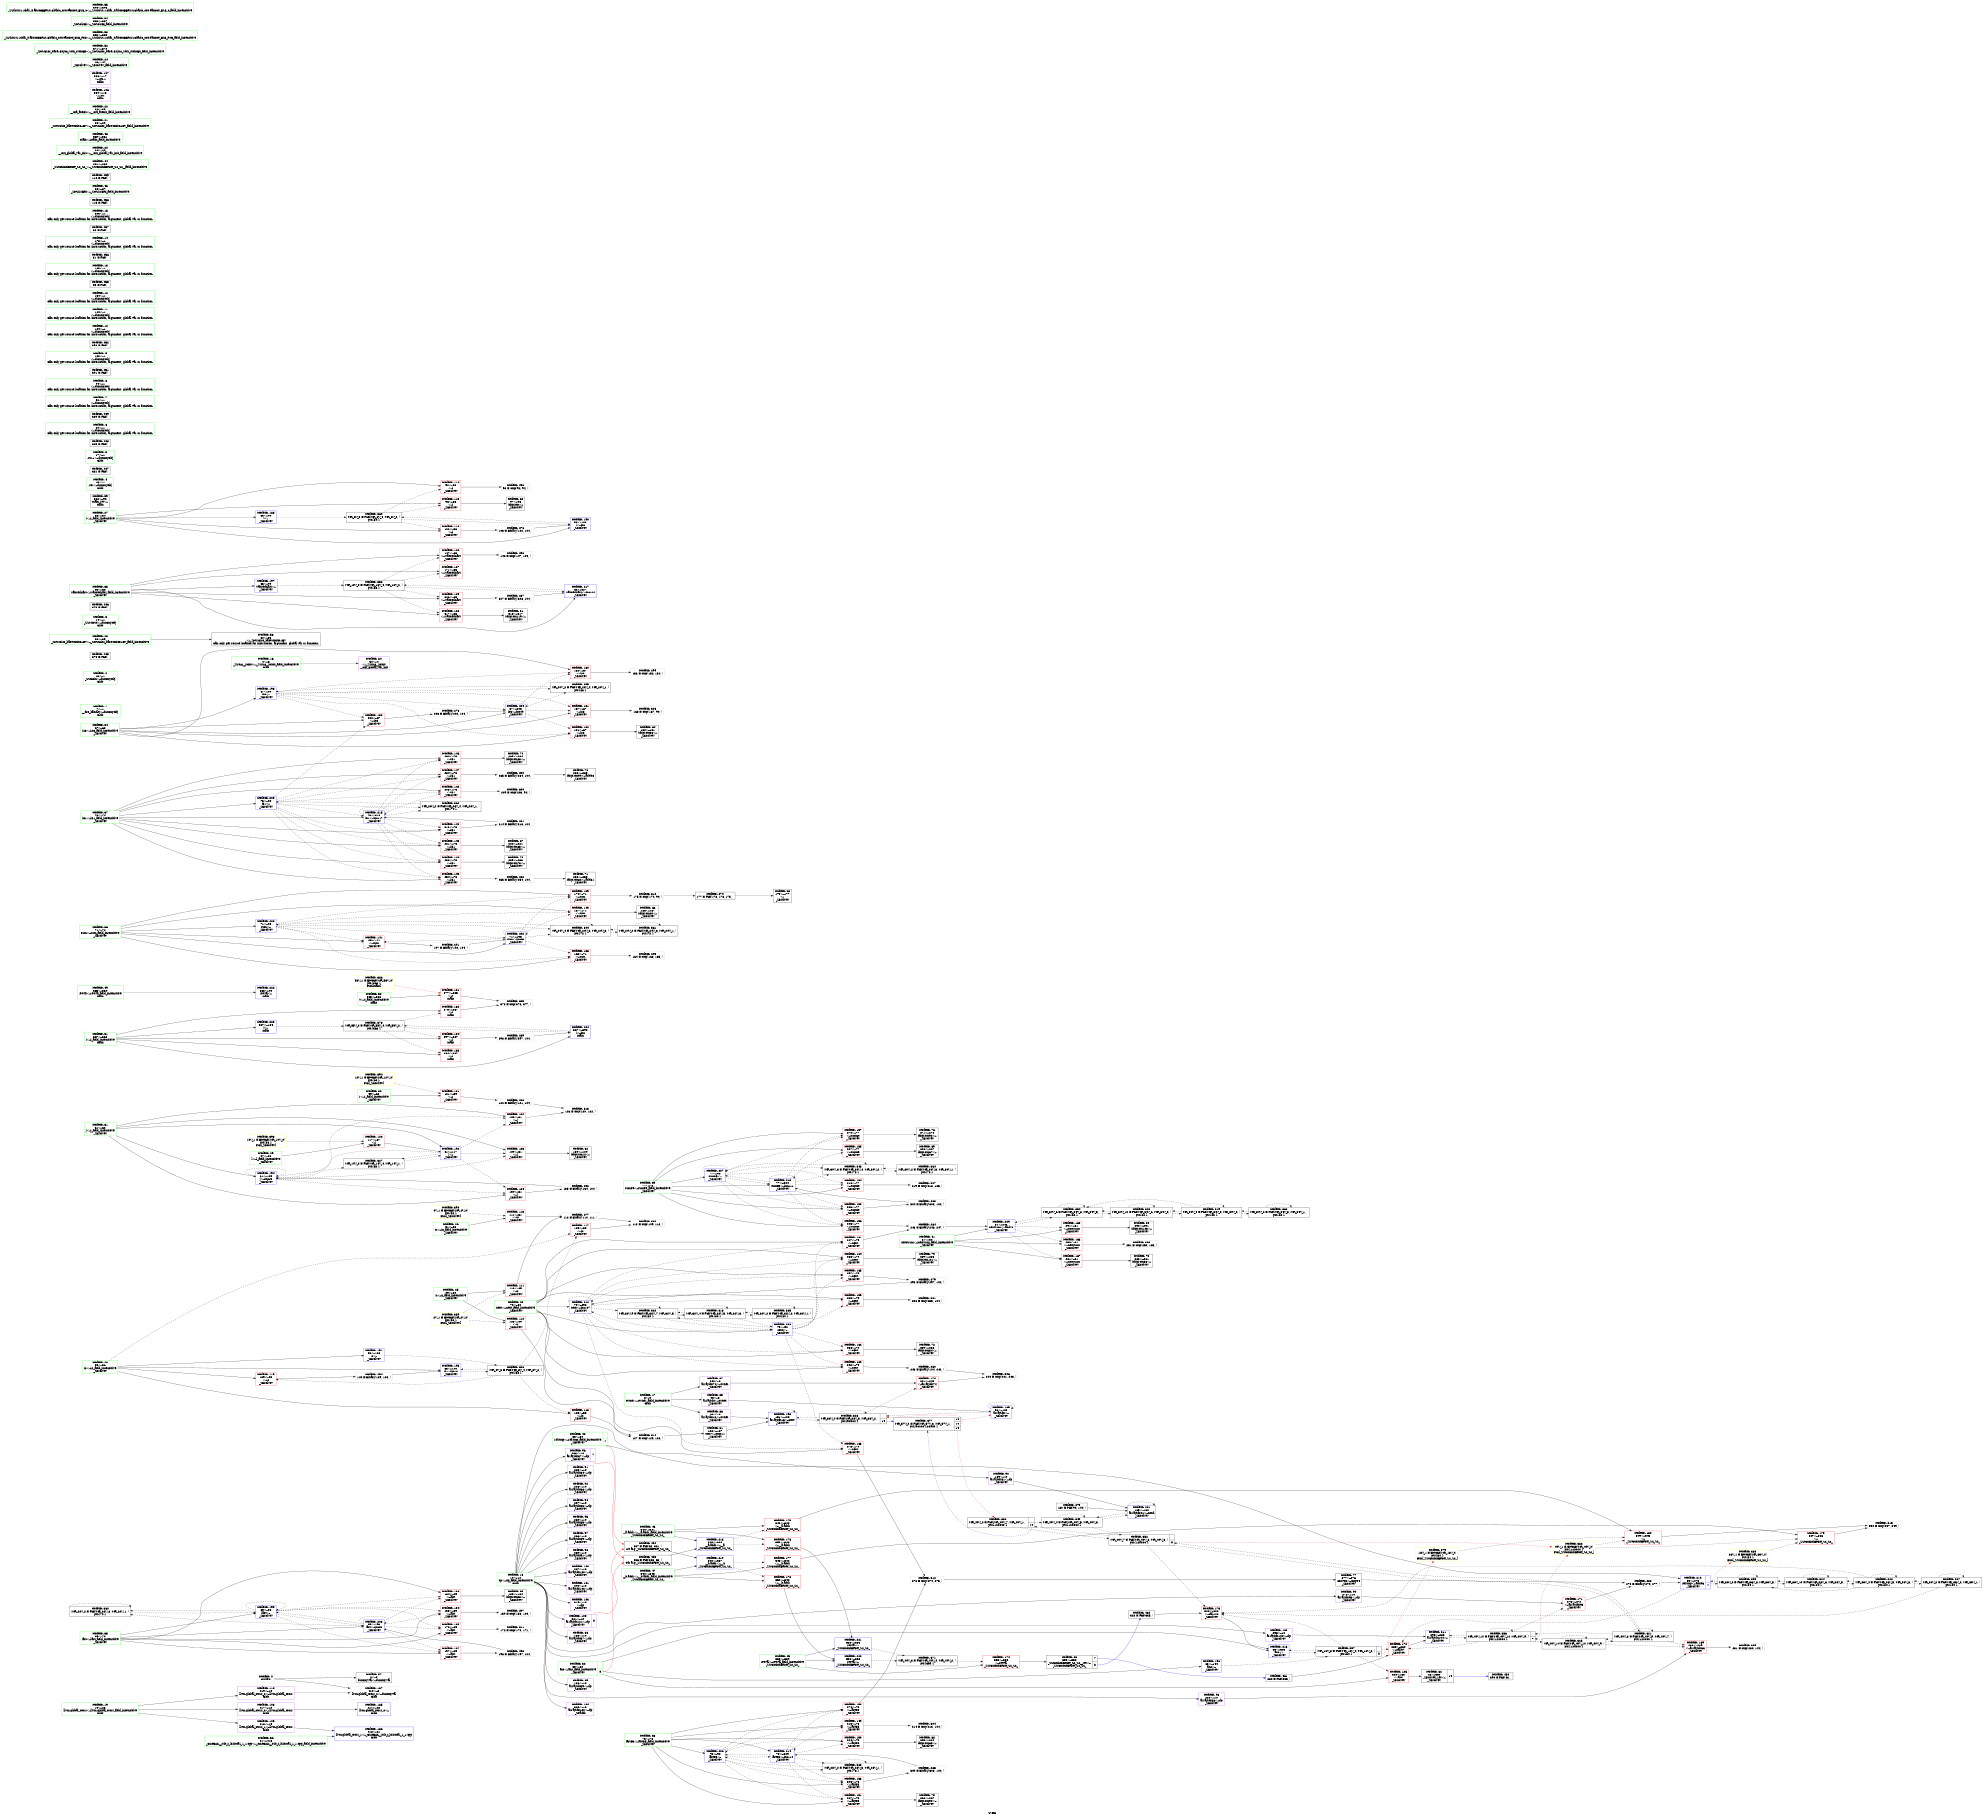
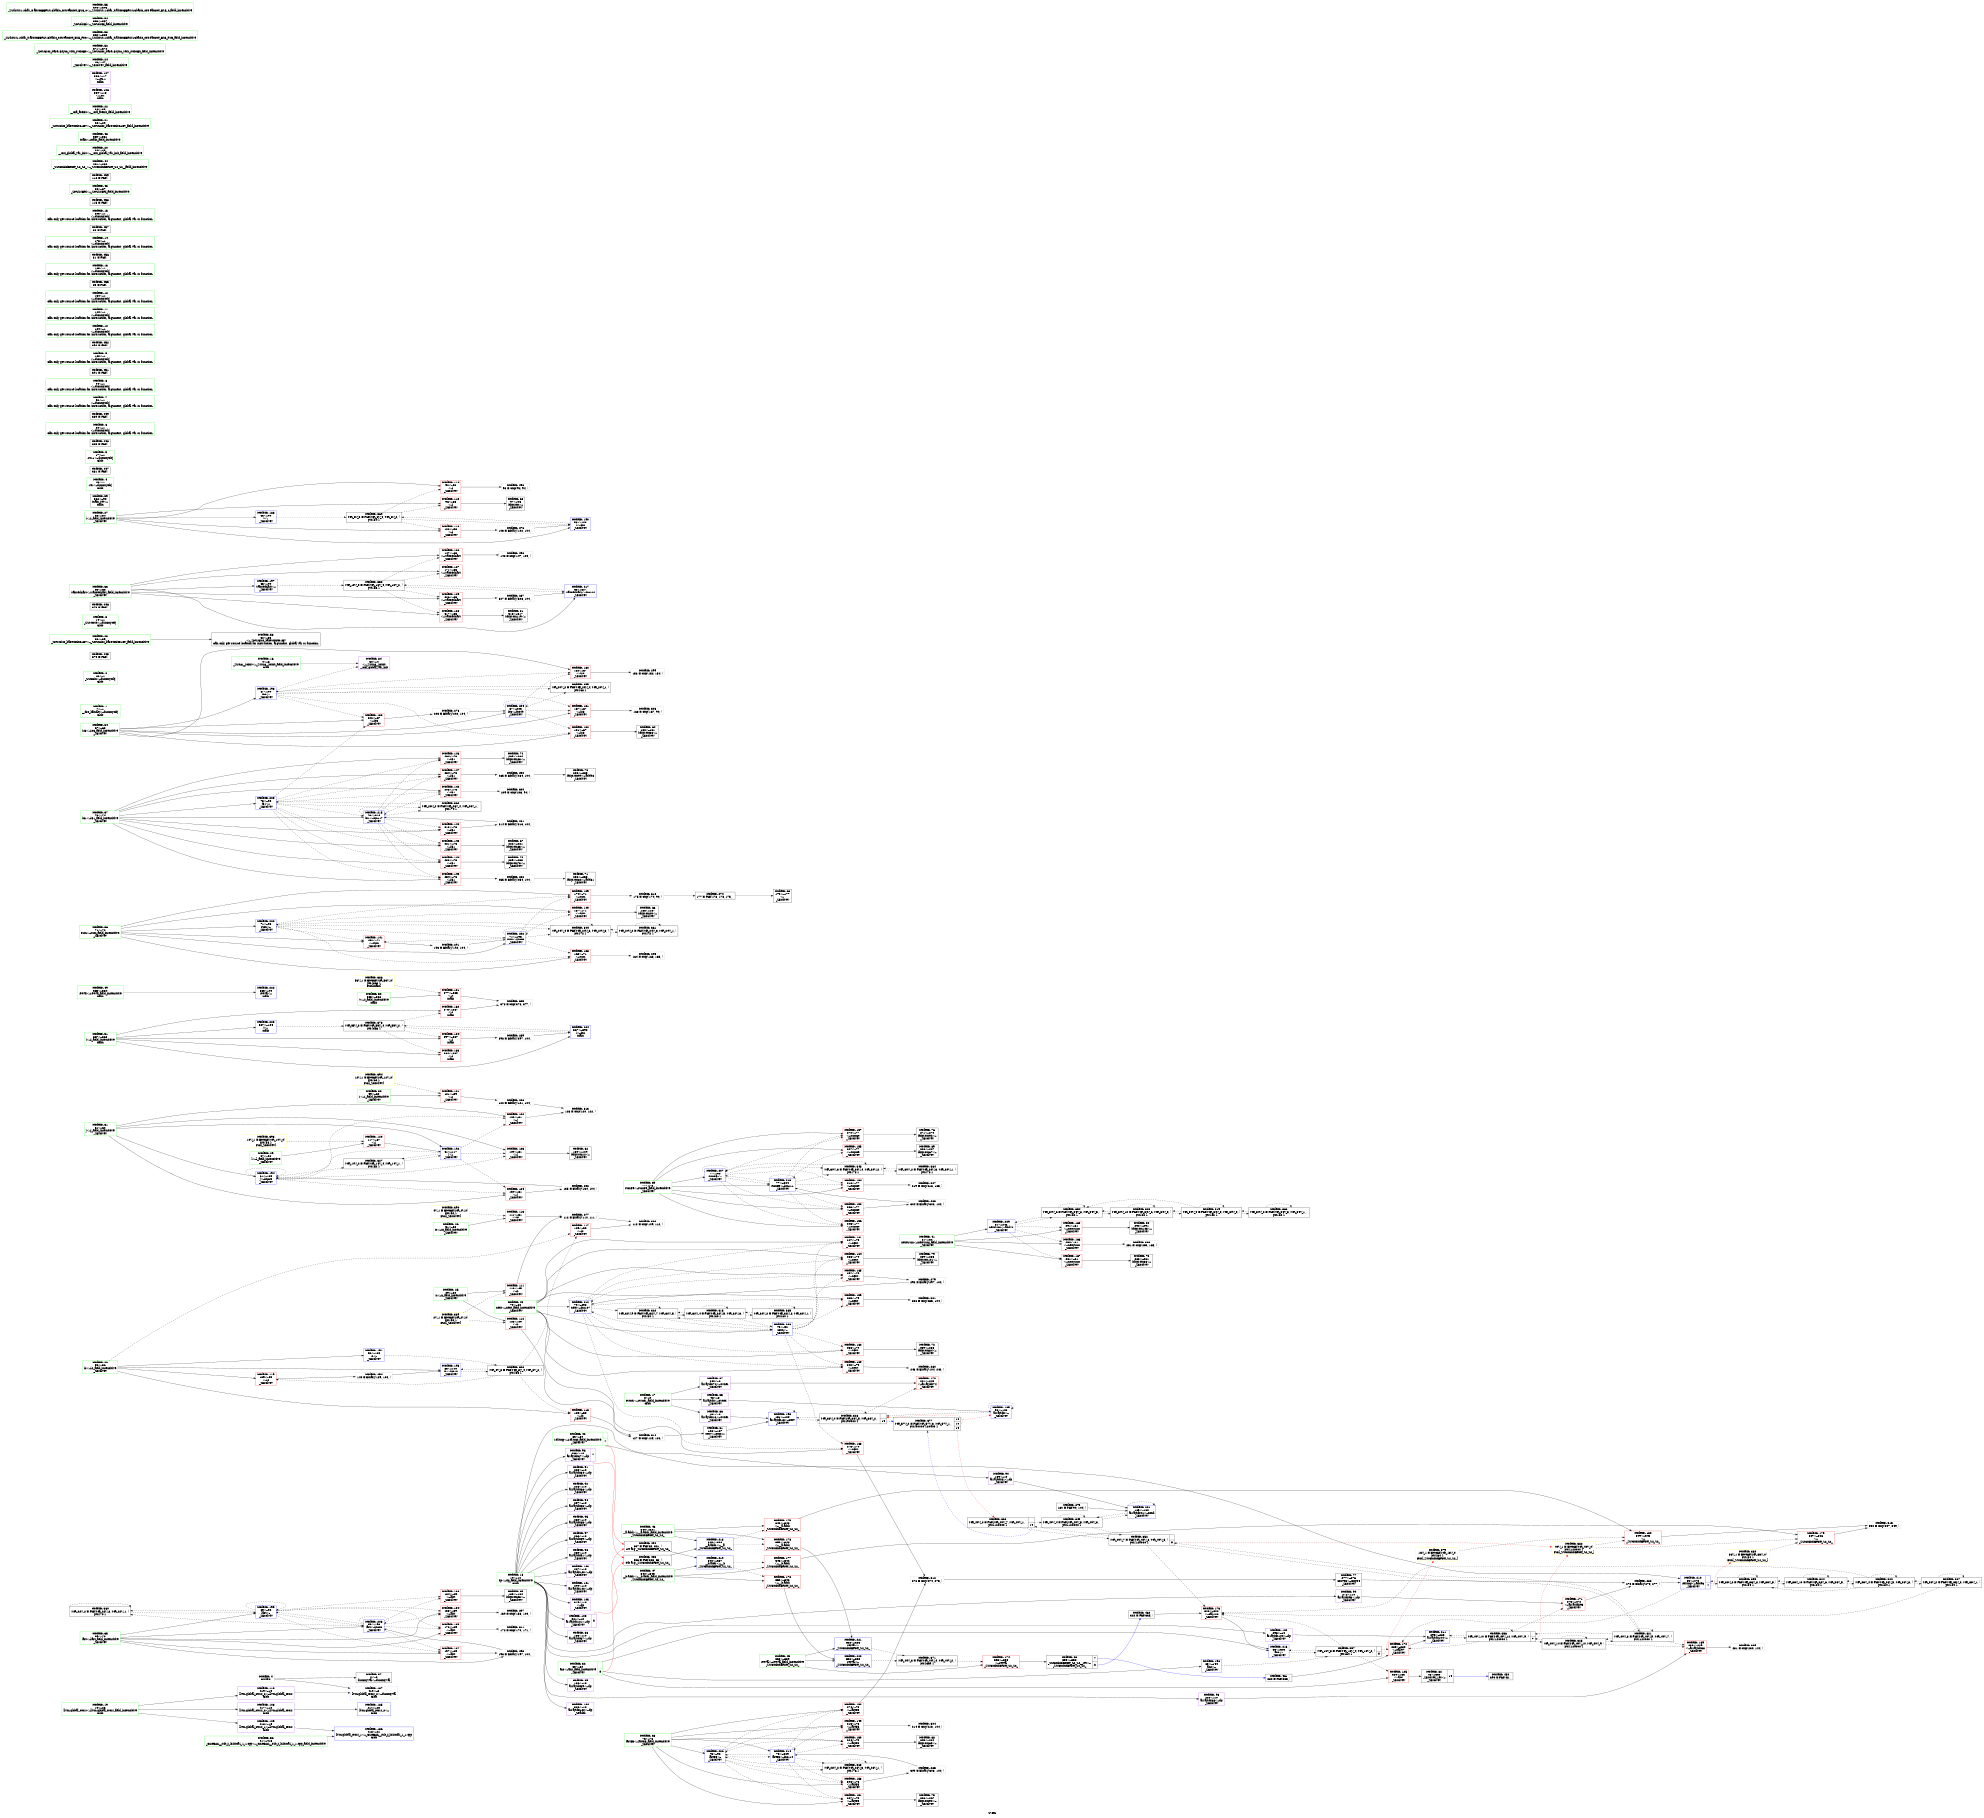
edge "NodeID: 198" -> "NodeID: 204": now "NodeID: 198" -> "NodeID: 84"
node "NodeID: 291": text "197 = Binary(192, 104, )" -> "193 = Binary(192, 104, )"
edge "NodeID: 386" -> "NodeID: 181": color red -> black
node "NodeID: 284": removed
node "NodeID: 306": removed
edge "NodeID: 35" -> "NodeID: 136": now "NodeID: 35" -> "NodeID: 293"
